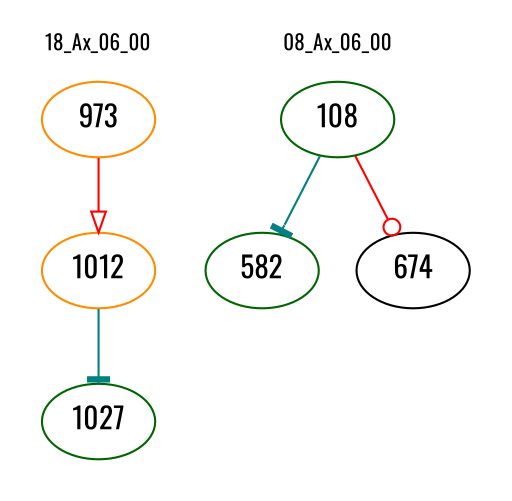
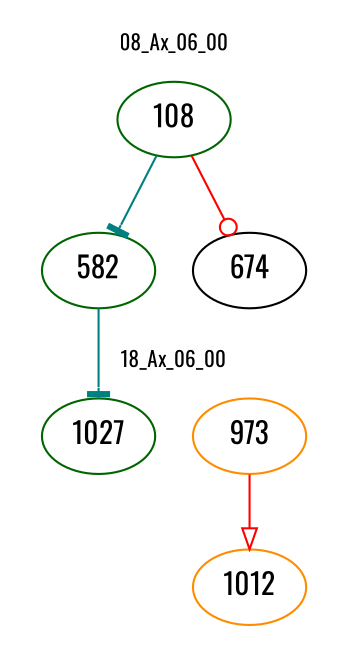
edge "1012" -> "1027": now "582" -> "1027"
